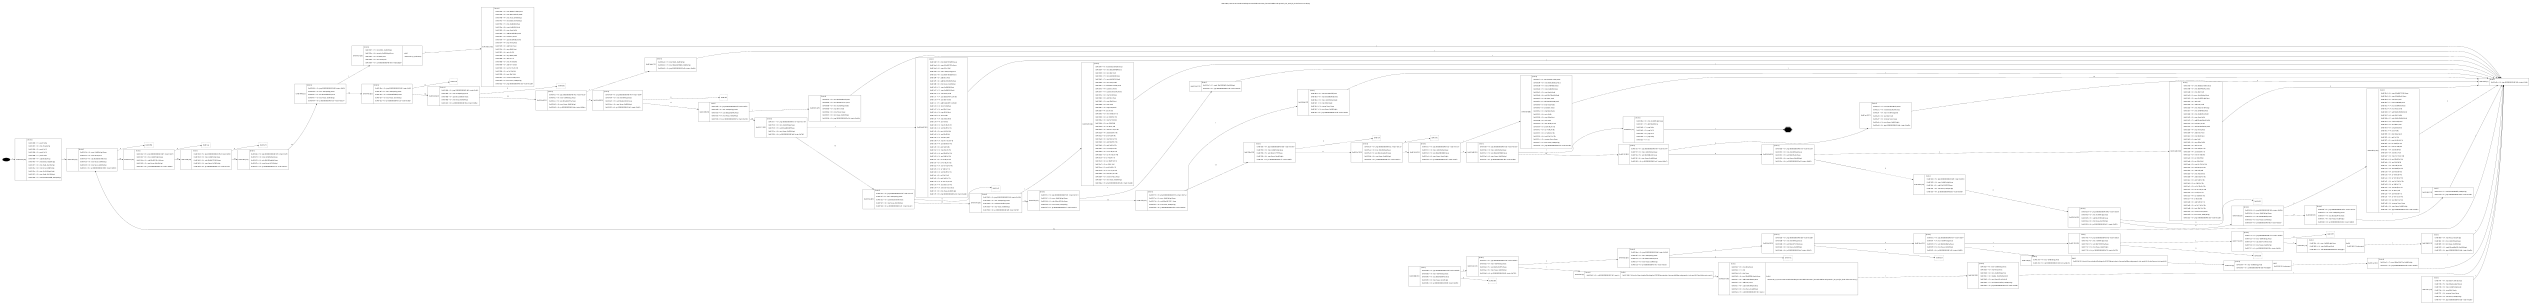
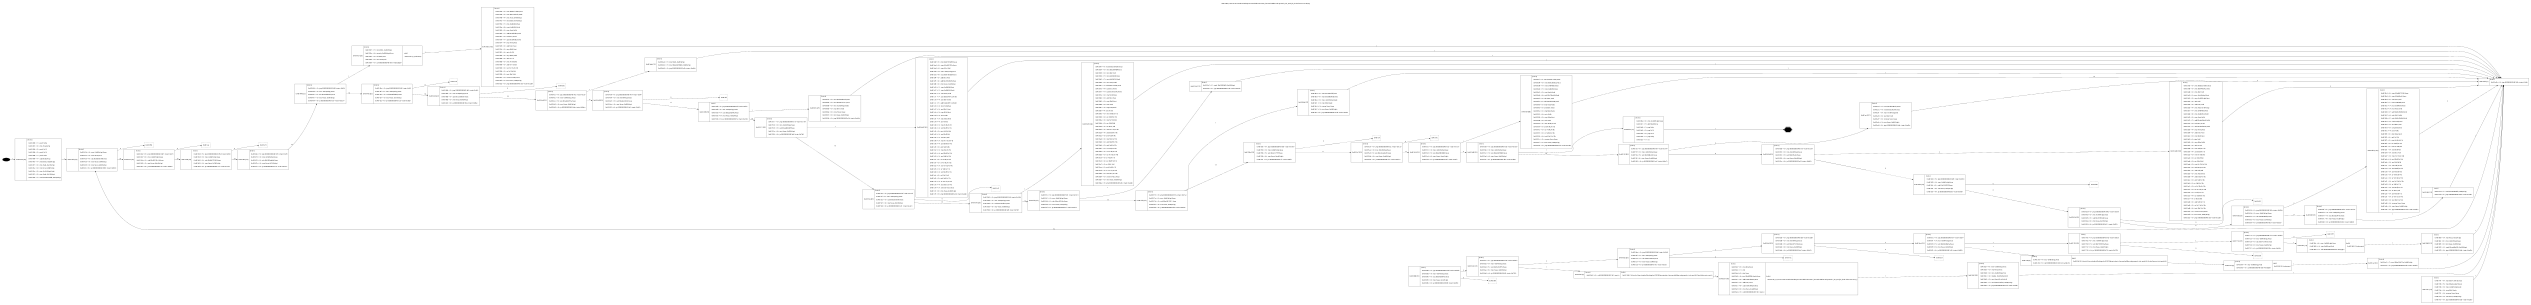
node "0x401d8e": added
